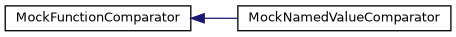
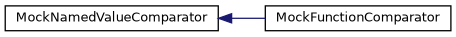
edge "MockNamedValueComparator" -> "MockFunctionComparator": reversed
